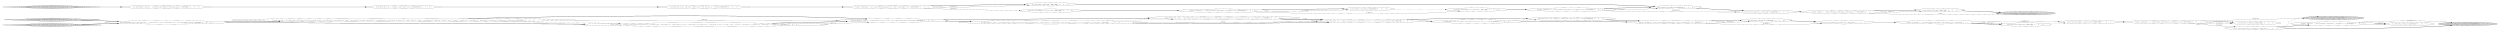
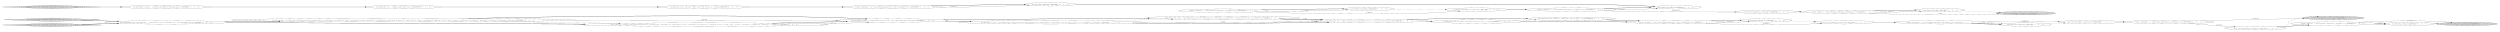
edge "assertNotNull(bazMapper)@@@29@@@['0', '1', '0']" -> "assertThat(bazMapper,instanceOf())@@@30@@@['0', '1', '0']": removed
node "assertThat(fooMapper,instanceOf())@@@24@@@['0', '1', '0']": removed
edge "assertNotNull(aMapper)@@@32@@@['0', '1', '0']" -> "assertThat(aMapper,instanceOf())@@@33@@@['0', '1', '0']": style bold -> dashed
edge "assertNotNull(fooMapper)@@@10@@@['1', '0', '1']" -> "assertThat(fooMapper,instanceOf())@@@11@@@['1', '0', '1']": style bold -> dashed
node "assertNotNull(bazMapper)@@@16@@@['1', '0', '1']": removed
edge "assertThat(bazMapper,instanceOf())@@@17@@@['1', '0', '0']" -> "assertThat(aMapper,instanceOf())@@@20@@@['1', '0', '0']": now "assertNotNull(aMapper)@@@19@@@['1', '0', '0']" -> "assertThat(aMapper,instanceOf())@@@20@@@['1', '0', '0']"
